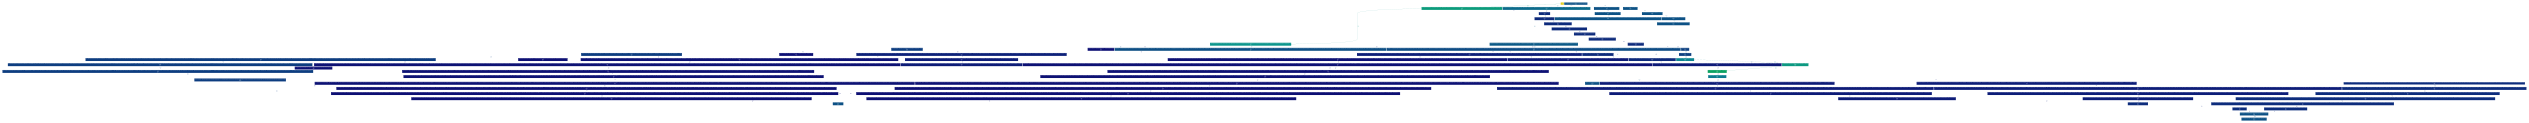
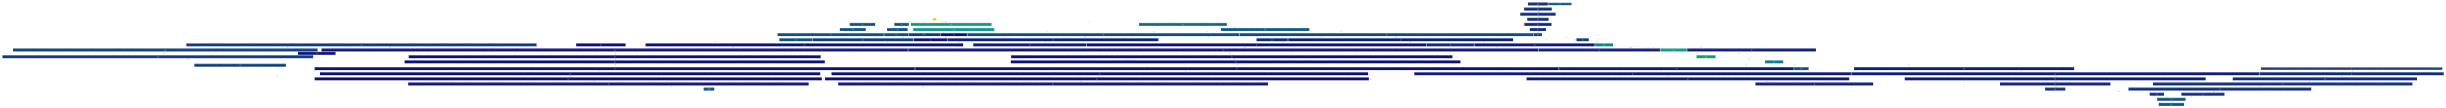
node "ParallelExecutor<ServoDriver>::await() 6.59% (0.00%) 1338×": removed
